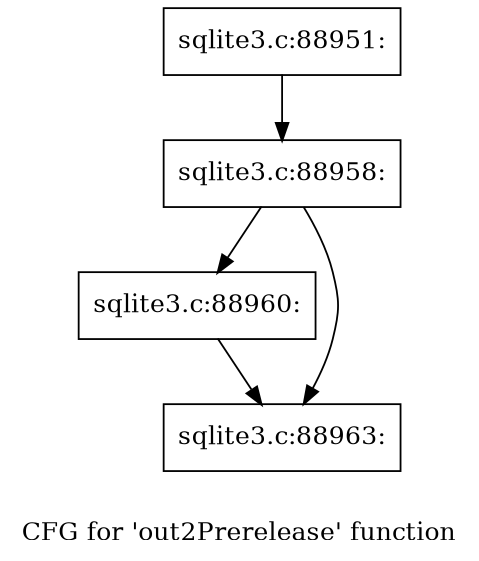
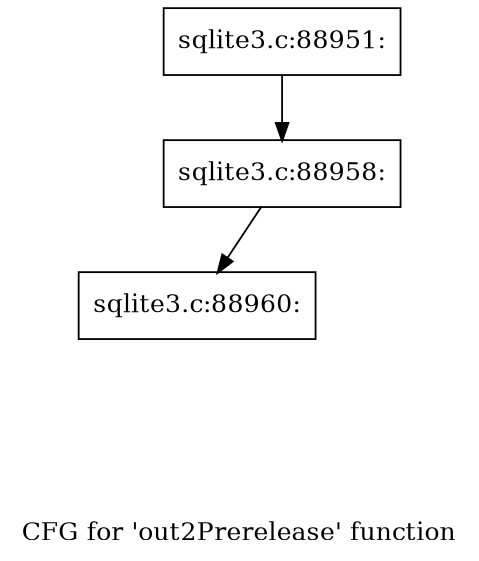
node "sqlite3.c:88963:": removed
